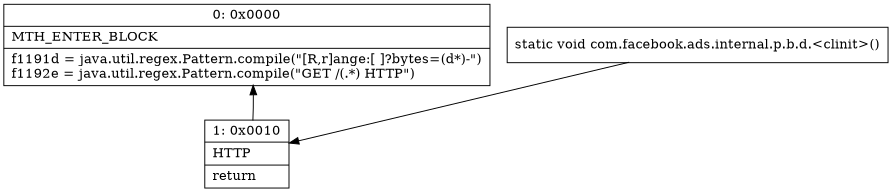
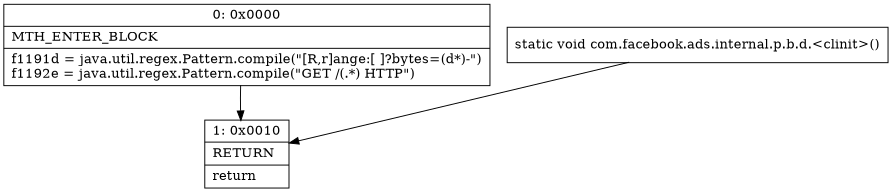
edge "1: 0x0010" -> "0: 0x0000": reversed
node "1: 0x0010": text "HTTP" -> "RETURN"
